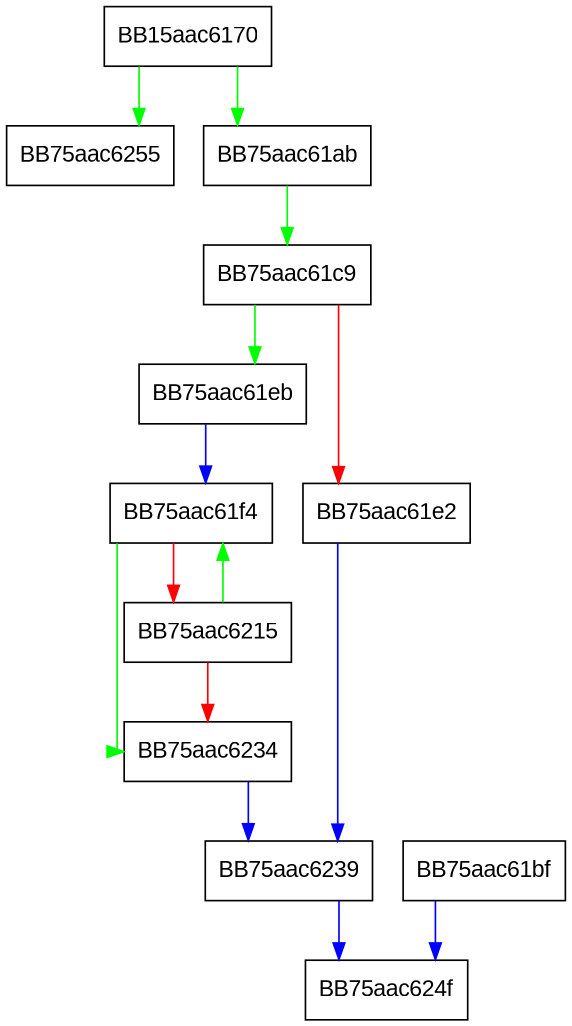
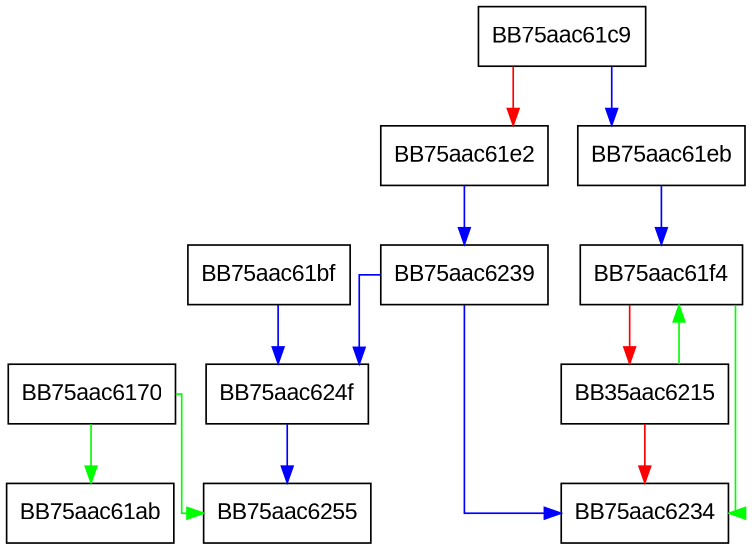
node "BB15aac6170": label "BB15aac6170" -> "BB75aac6170"
edge "BB75aac61ab" -> "BB75aac61c9": removed
edge "BB75aac61c9" -> "BB75aac61eb": color green -> blue
edge "BB75aac624f" -> "BB75aac6255": added
node "BB75aac6215": label "BB75aac6215" -> "BB35aac6215"
edge "BB75aac6234" -> "BB75aac6239": reversed
